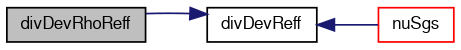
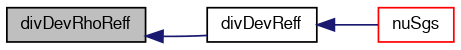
edge "divDevRhoReff" -> "divDevReff": reversed
